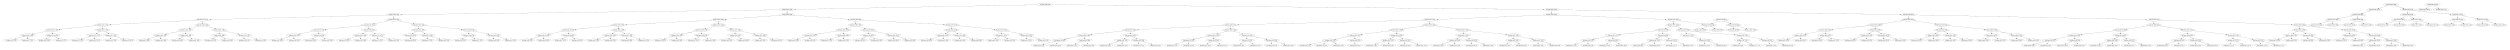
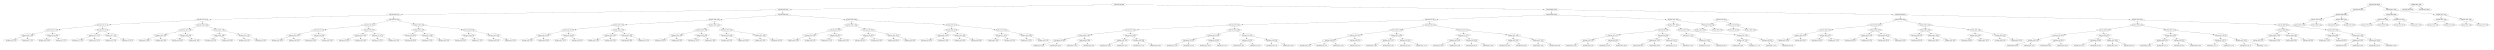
node "Node{data=[8037, 8037]}": removed
